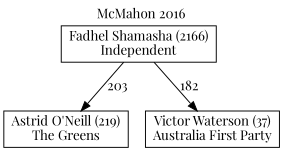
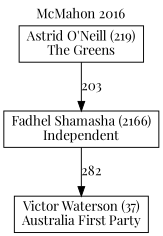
edge "Fadhel Shamasha (2166) Independent" -> "Astrid O'Neill (219) The Greens": reversed
edge "Fadhel Shamasha (2166) Independent" -> "Victor Waterson (37) Australia First Party": label "182" -> "282"
